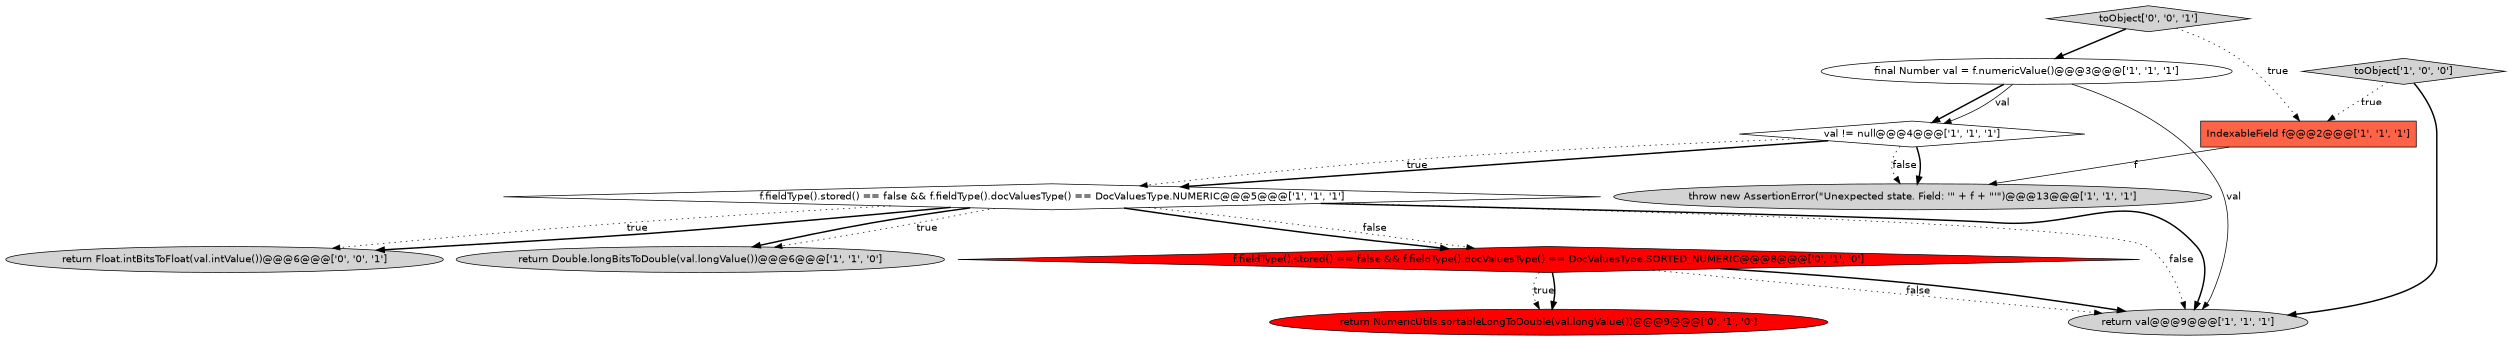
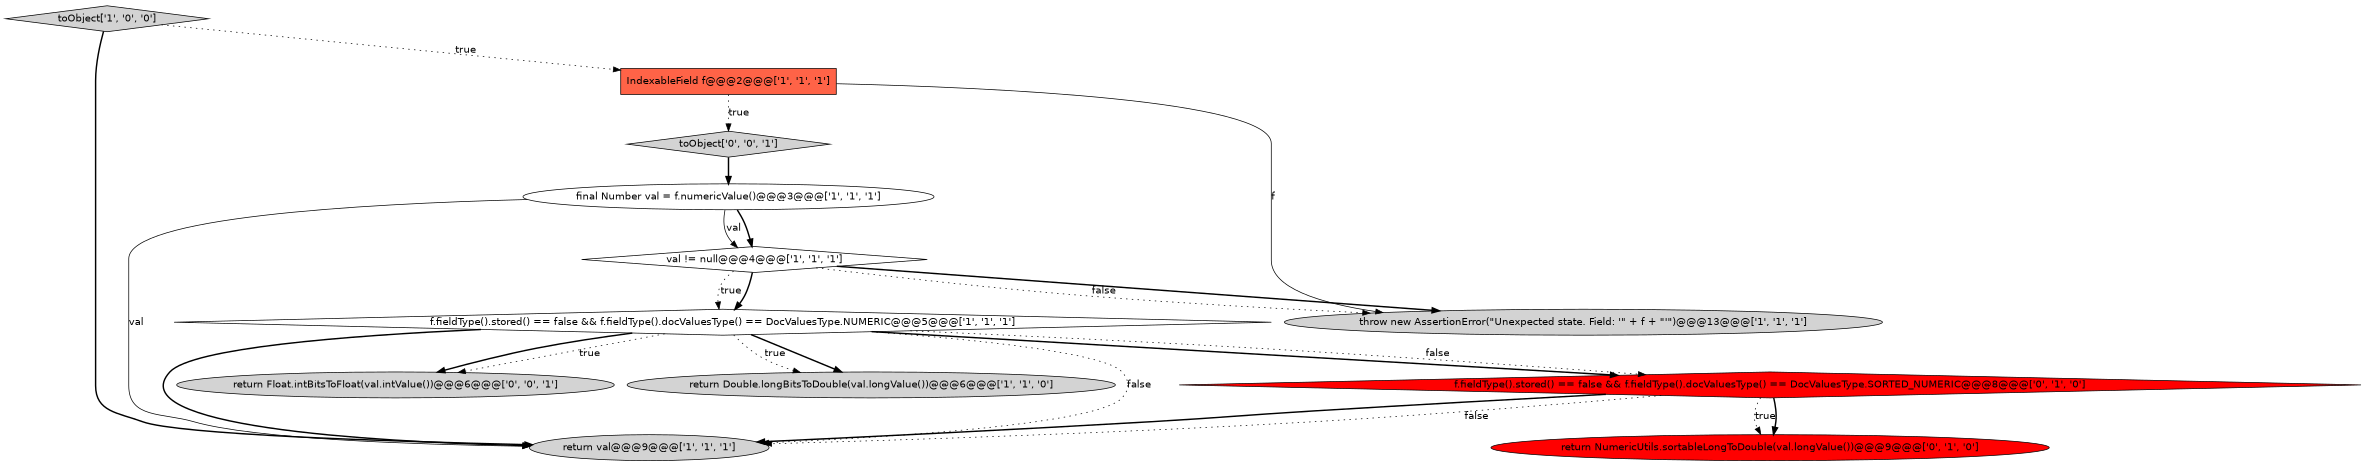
edge "toObject['0', '0', '1']" -> "IndexableField f@@@2@@@['1', '1', '1']": reversed
